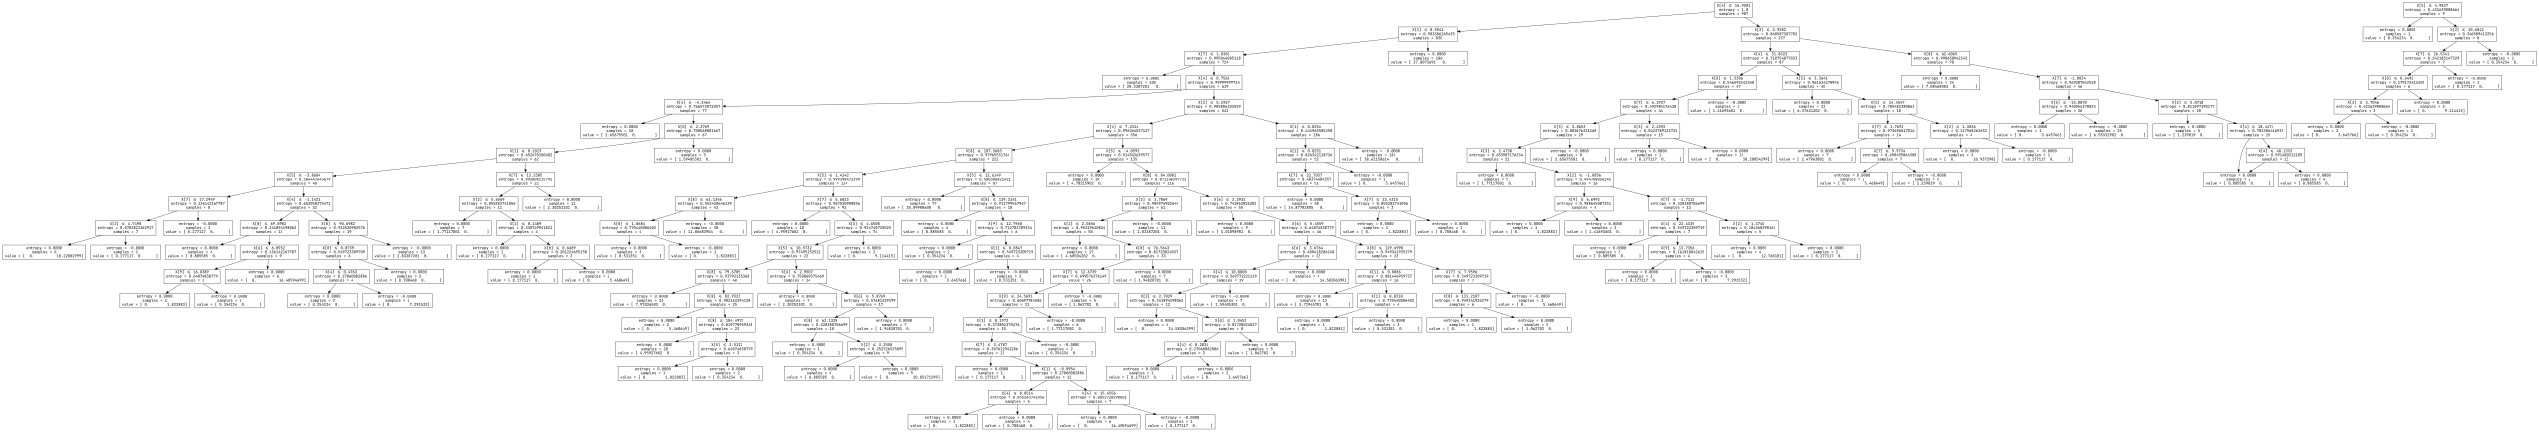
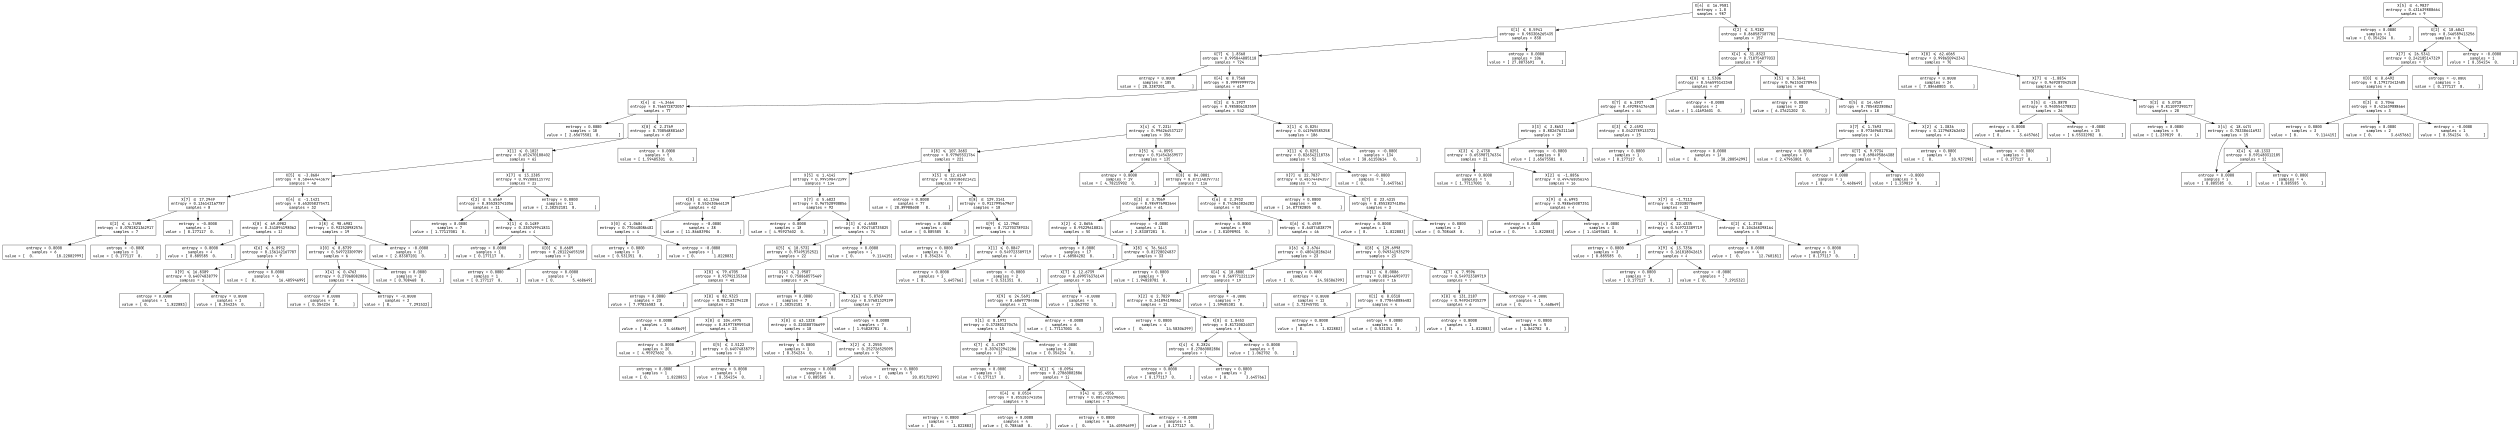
edge "X[0] <= 0.6492 entropy = 0.179173413405 samples = 6" -> "entropy = 0.0000 samples = 3 value = [ 0.        9.114415]": now "X[3] <= 3.7046 entropy = 0.431639888664 samples = 3" -> "entropy = 0.0000 samples = 3 value = [ 0.        9.114415]"
node "X[7] <= 12.6739 entropy = 0.699576376149 value = 26": label "X[7] <= 12.6739 entropy = 0.699576376149 value = 26" -> "X[7] <= 12.6739 entropy = 0.699576376149 samples = 26"
